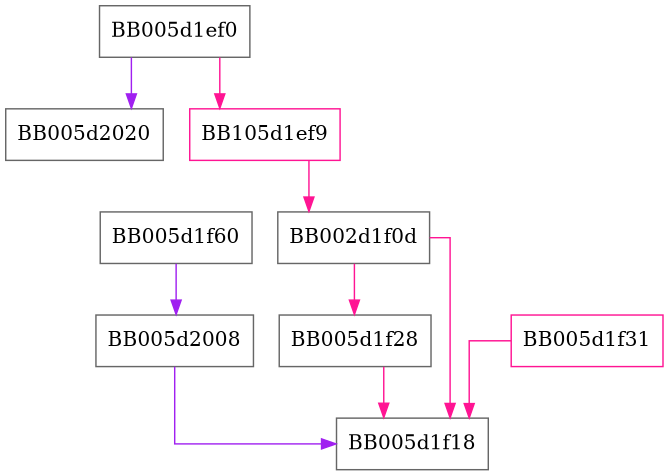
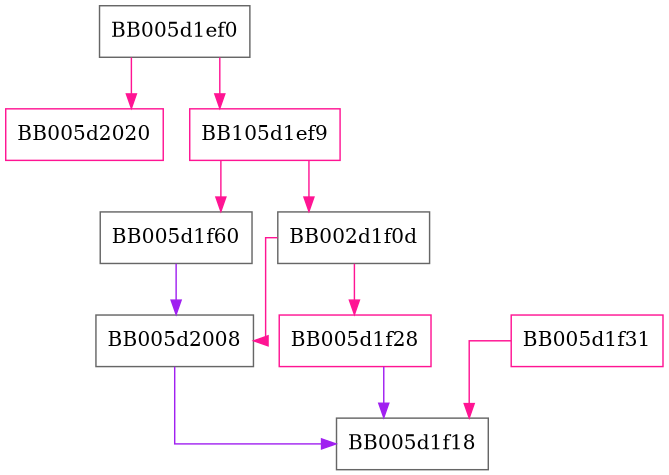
edge "BB005d1ef0" -> "BB005d2020": color purple -> deeppink
node "BB005d2020": color gray40 -> deeppink
edge "BB105d1ef9" -> "BB005d1f60": added
edge "BB002d1f0d" -> "BB005d1f18": now "BB002d1f0d" -> "BB005d2008"
node "BB005d1f28": color gray40 -> deeppink
edge "BB005d1f28" -> "BB005d1f18": color deeppink -> purple
